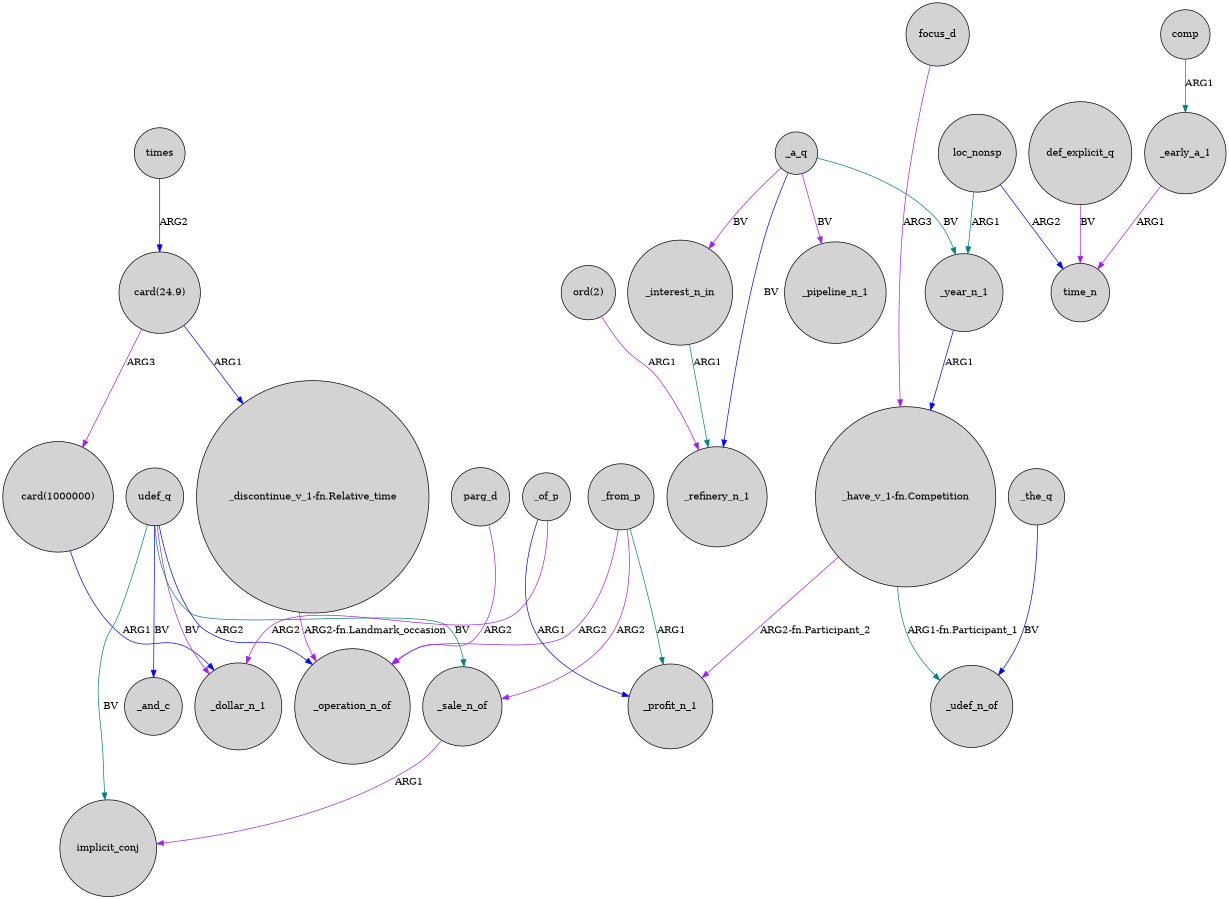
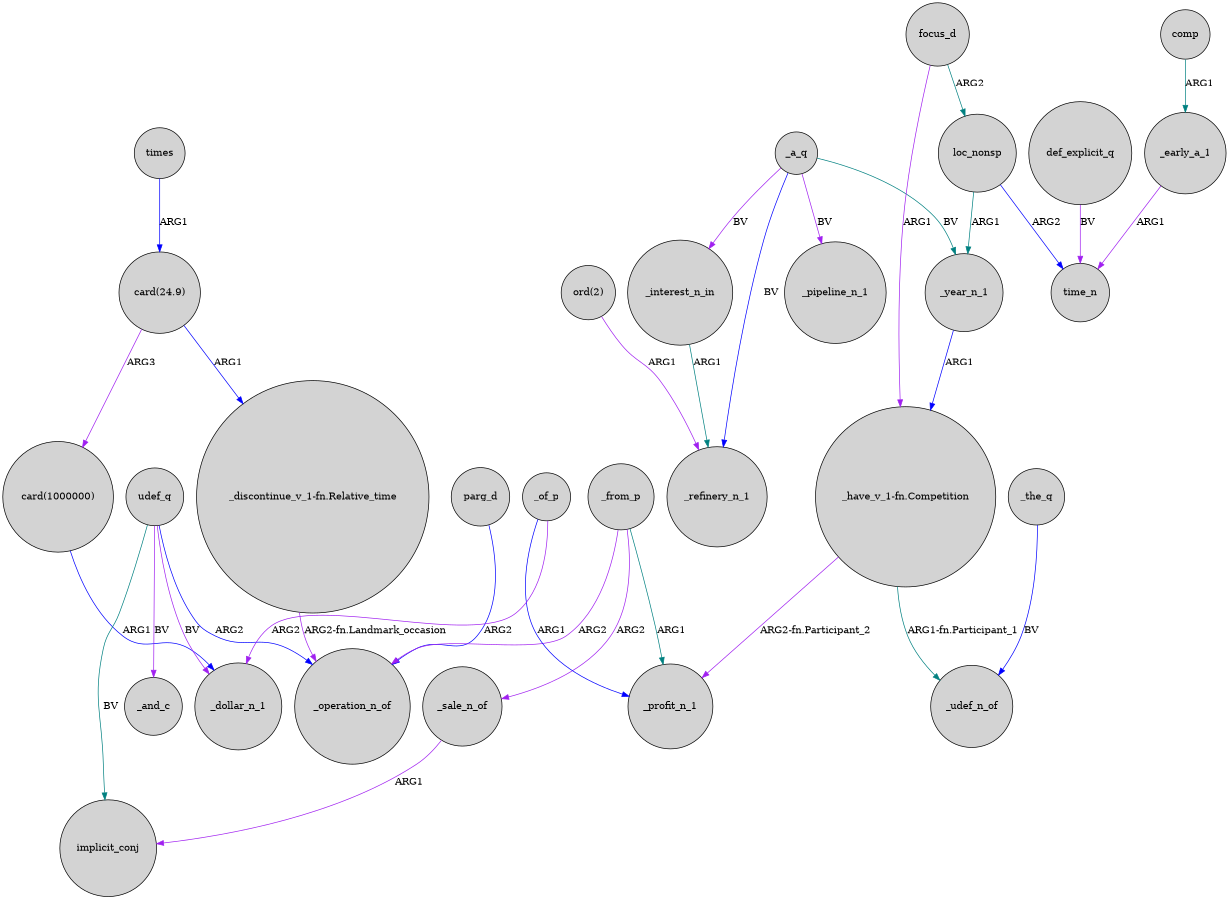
edge "focus_d" -> "loc_nonsp": added, label "ARG2"
edge "times" -> "card(24.9)": label "ARG2" -> "ARG1"
edge "focus_d" -> "_have_v_1-fn.Competition": label "ARG3" -> "ARG1"
edge "udef_q" -> "_and_c": color blue -> purple
edge "udef_q" -> "_sale_n_of": removed, label "BV"
edge "parg_d" -> "_operation_n_of": color purple -> blue
